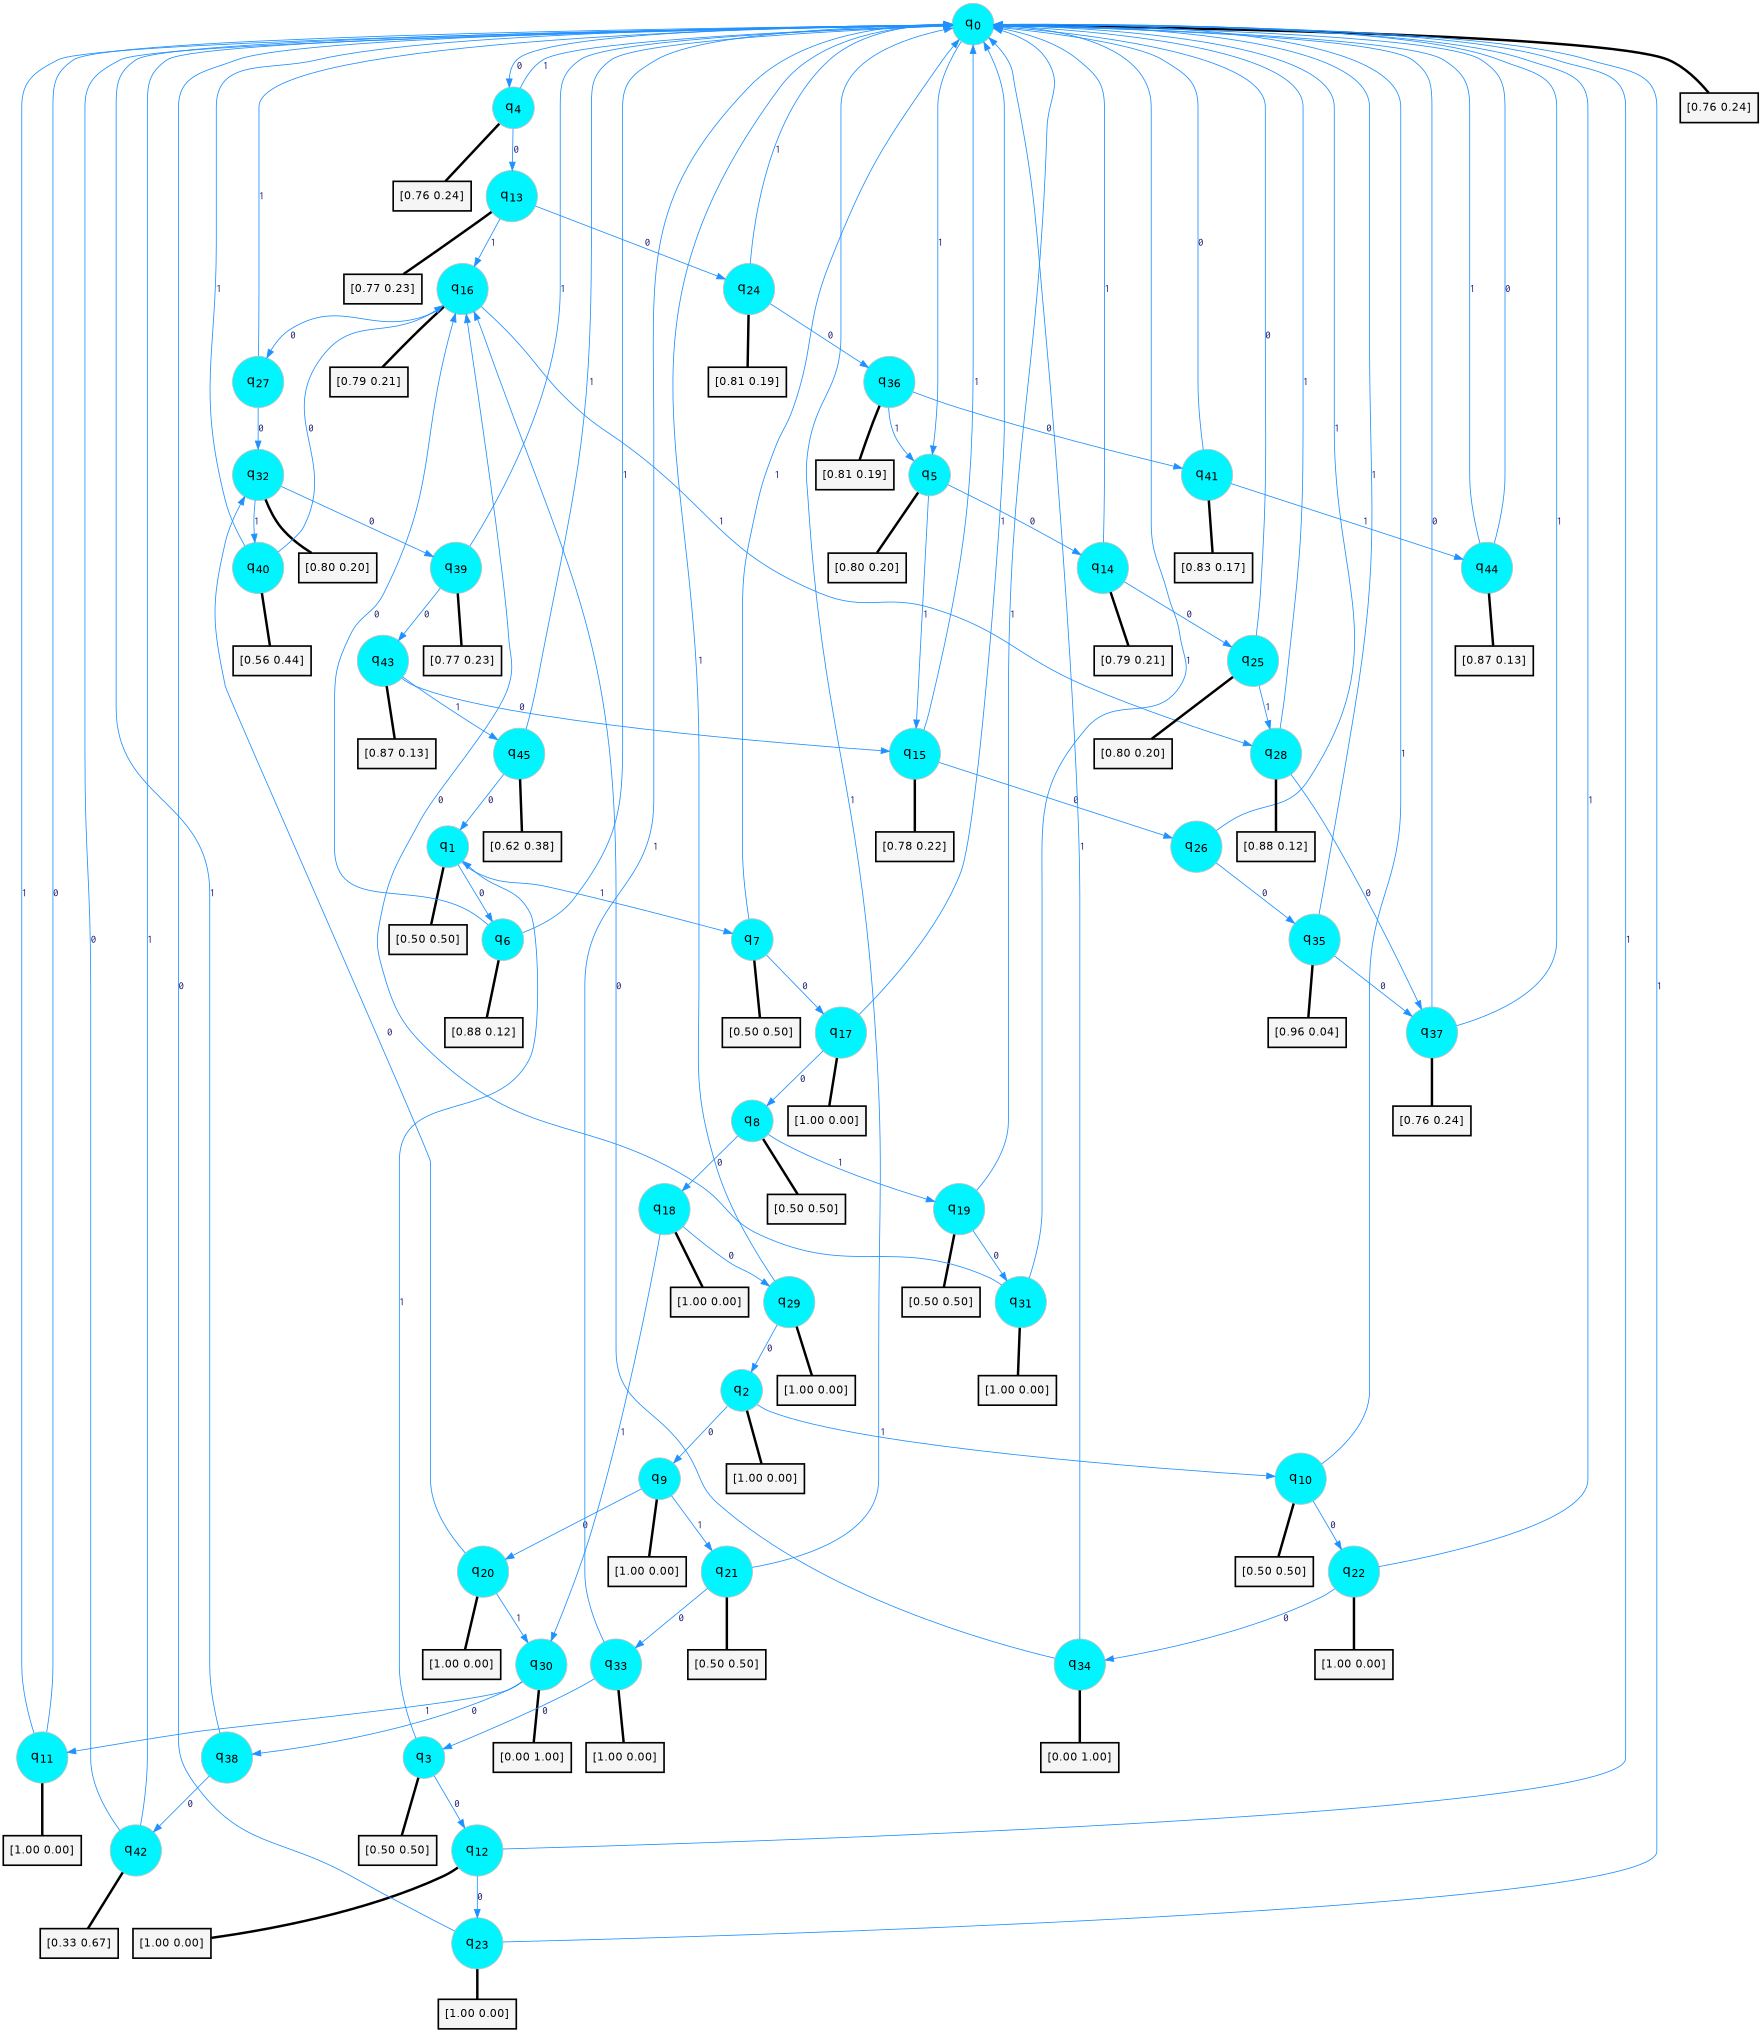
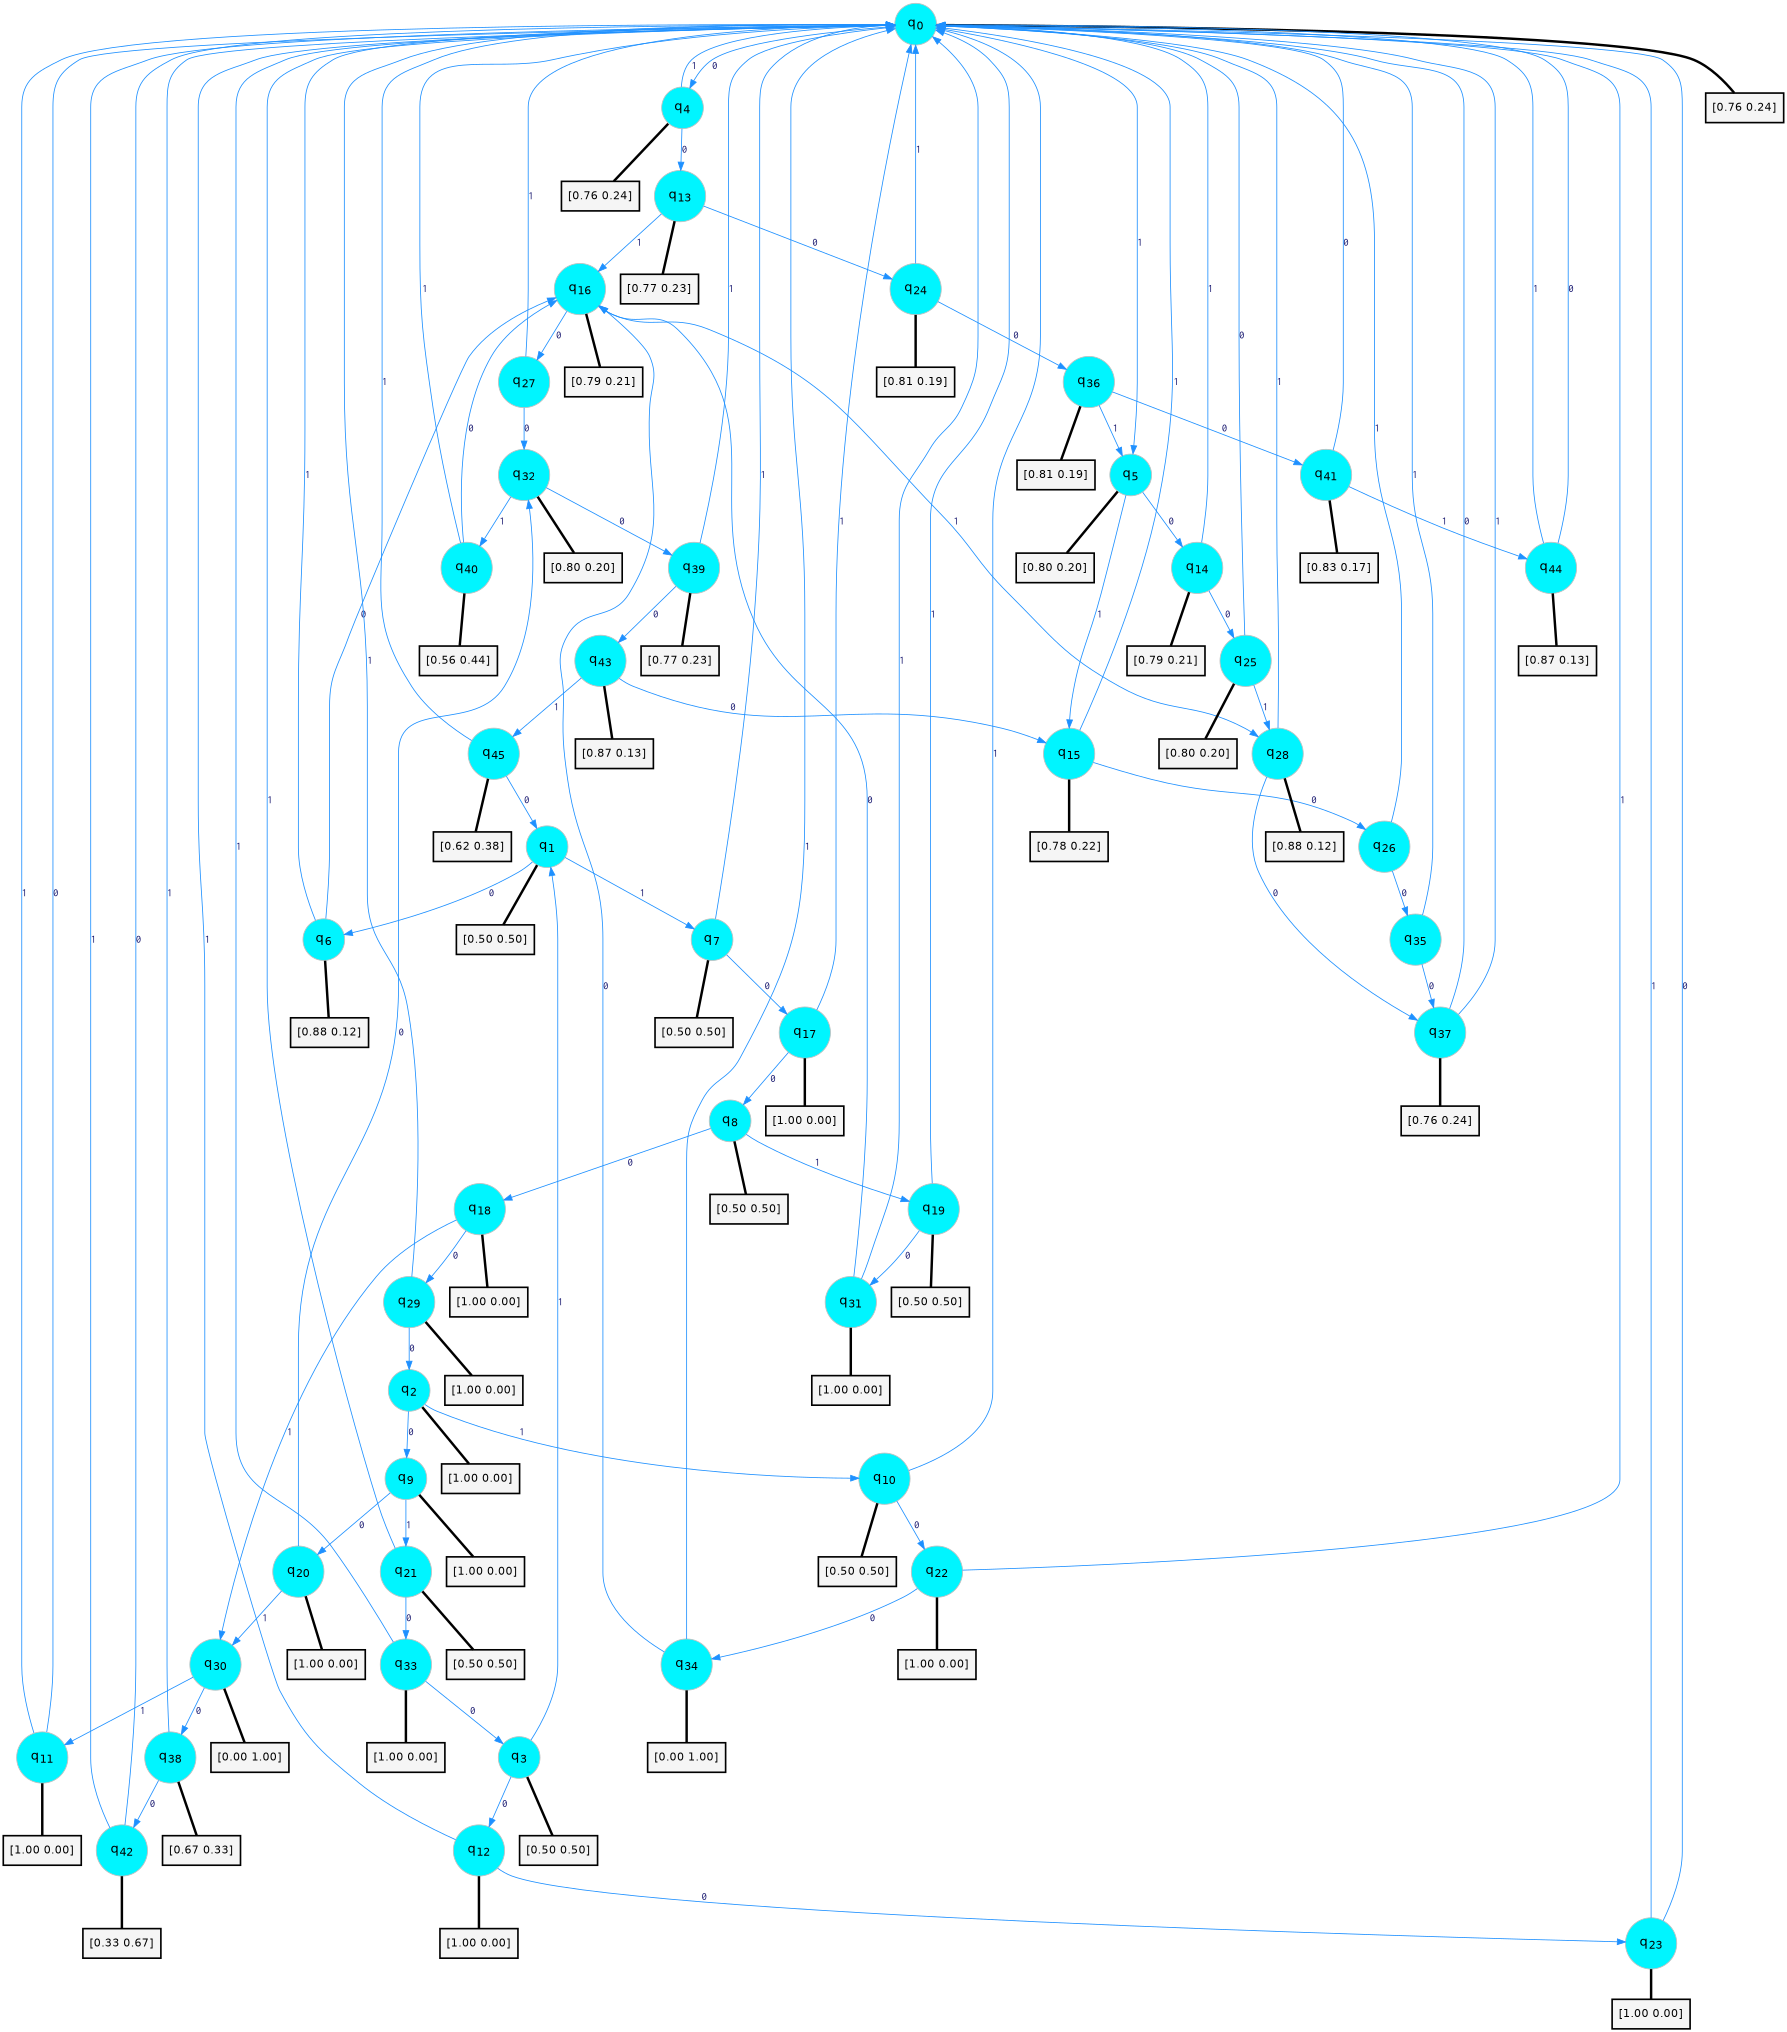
node "[0.96 0.04]": removed
node "[0.67 0.33]": added
